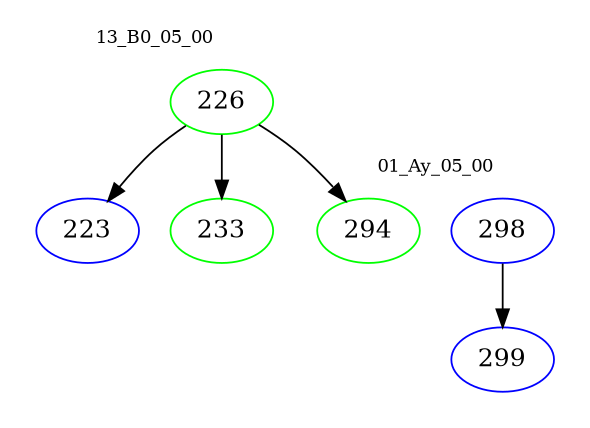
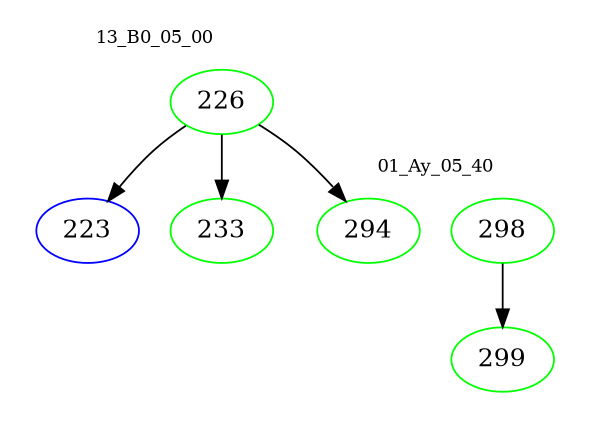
cluster "01_Ay_05_00": label "01_Ay_05_00" -> "01_Ay_05_40"
node "298": color blue -> green
node "299": color blue -> green
